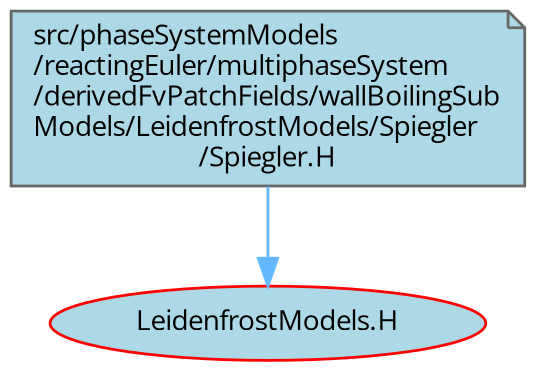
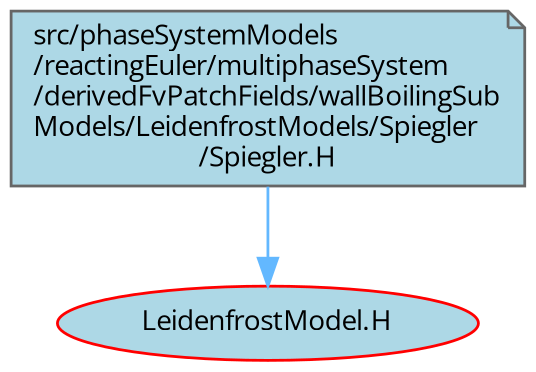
node "LeidenfrostModels.H": label "LeidenfrostModels.H" -> "LeidenfrostModel.H"
